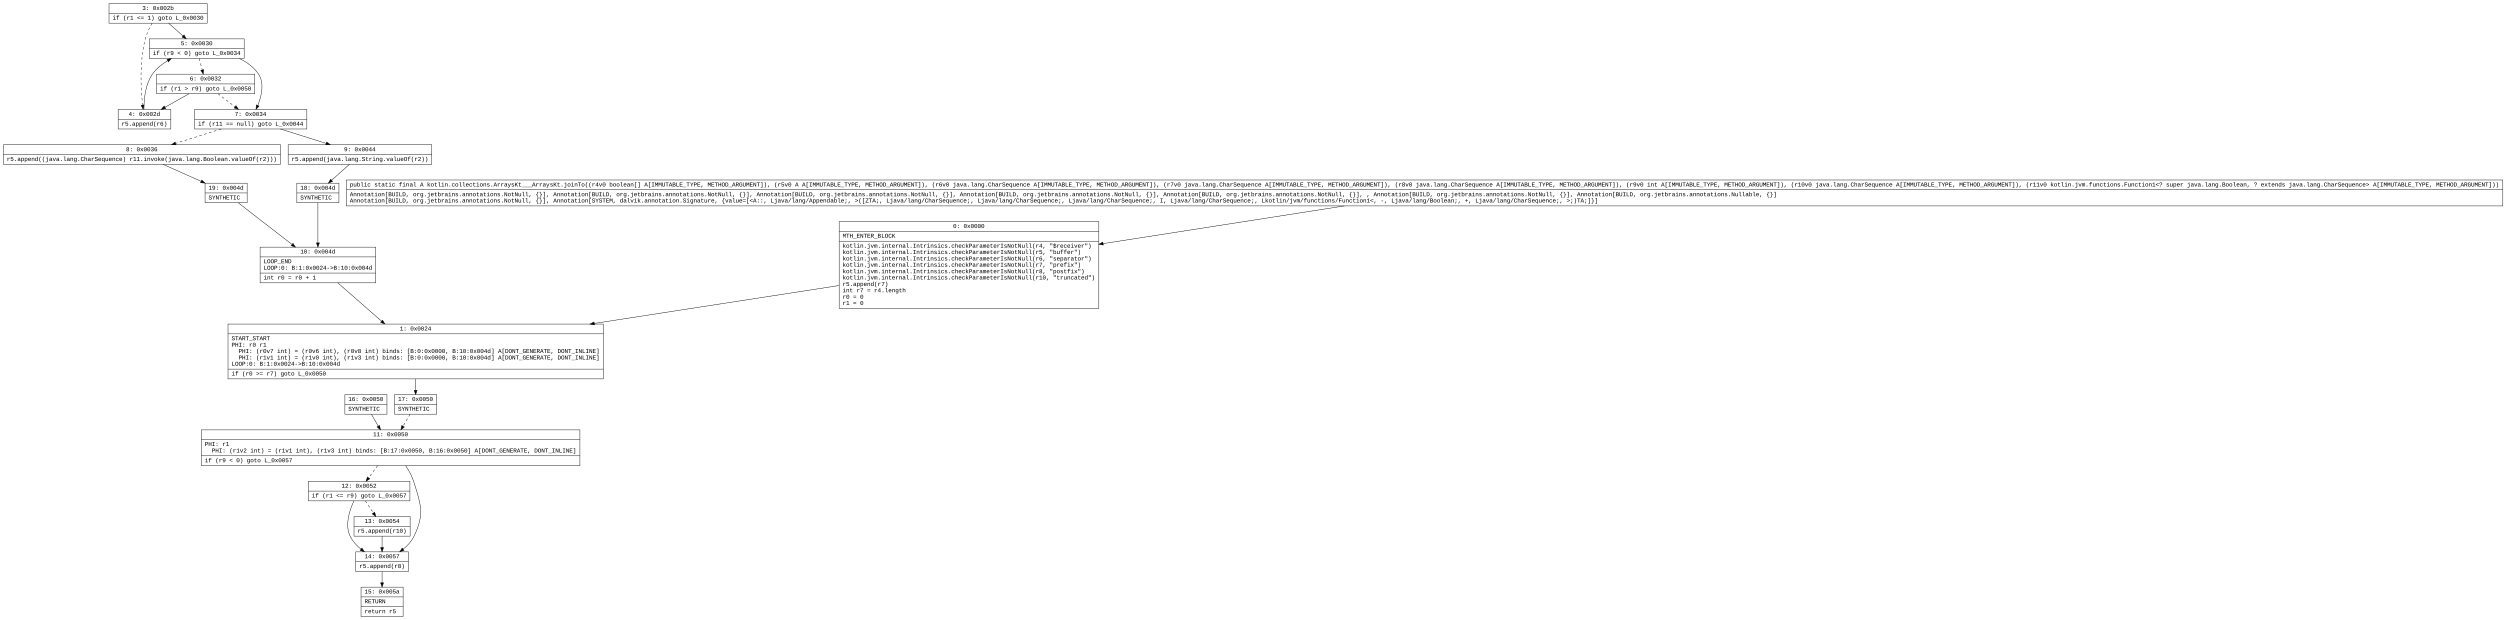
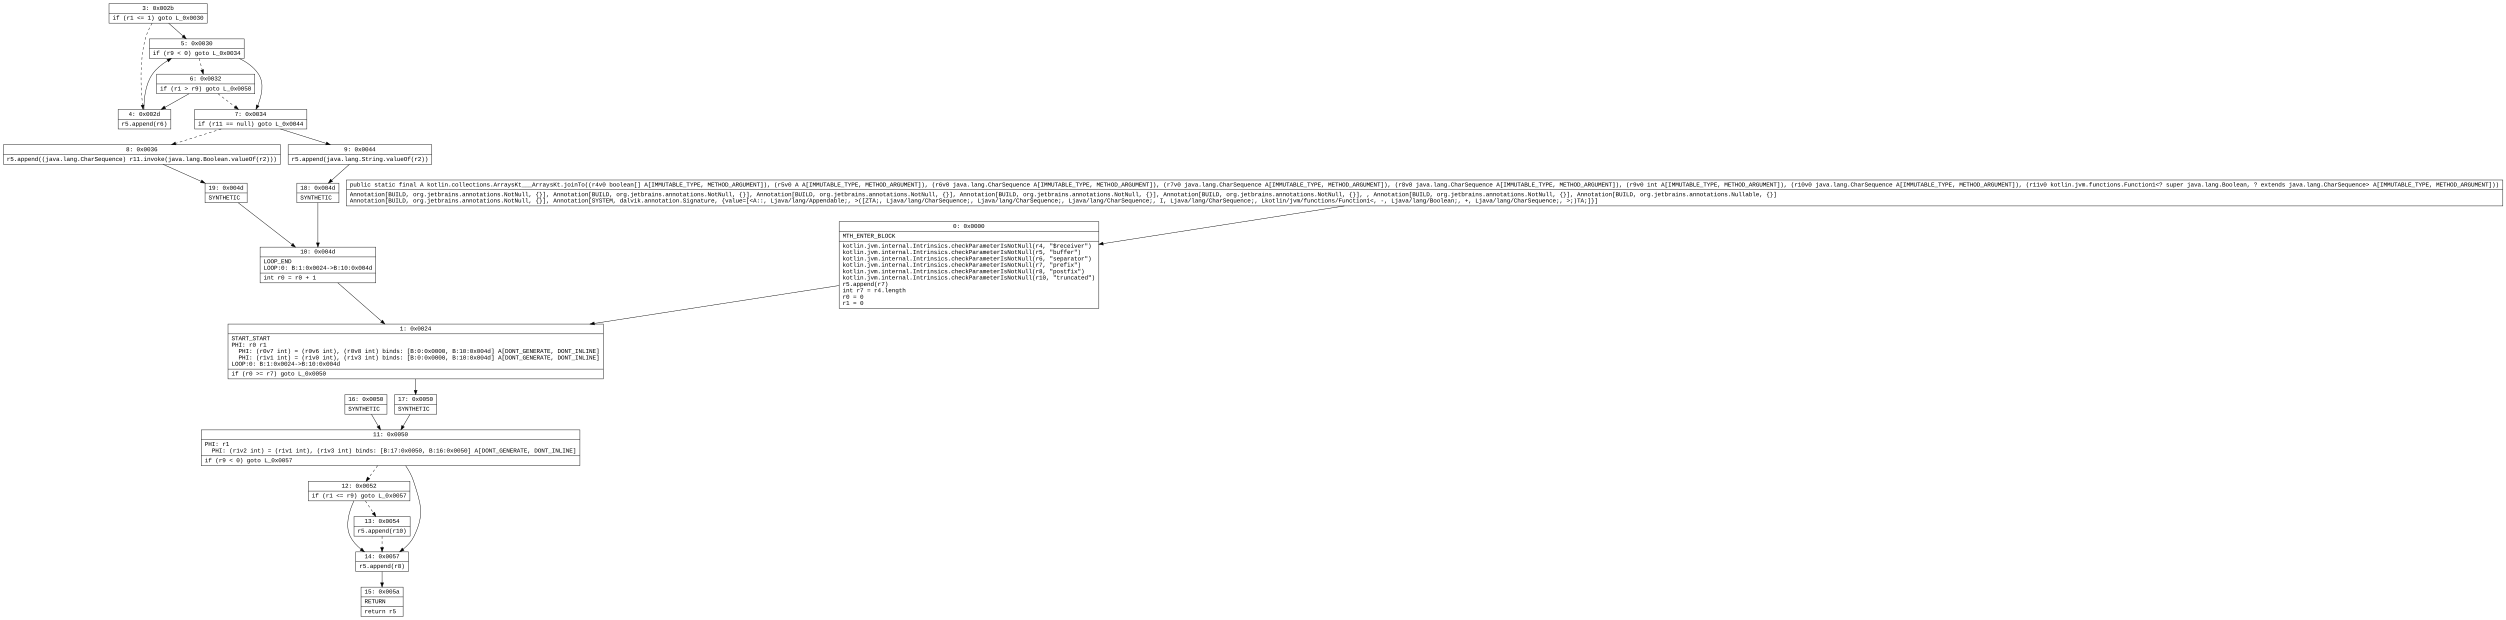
edge "17: 0x0050" -> "11: 0x0050": style dashed -> solid
edge "13: 0x0054" -> "14: 0x0057": style solid -> dashed
